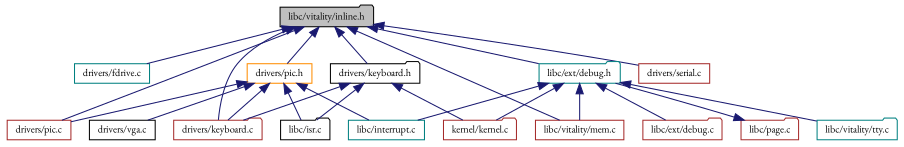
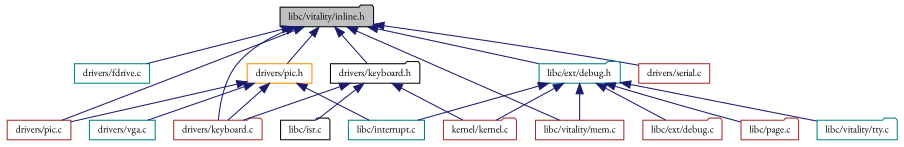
edge "libc/ext/debug.h" -> "libc/page.c": reversed
edge "libc/isr.c" -> "drivers/pic.h": removed
node "drivers/vga.c": color black -> teal
